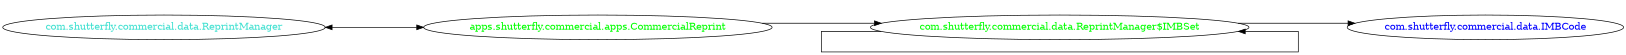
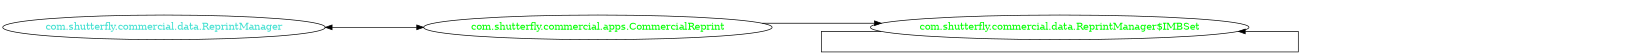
node "apps.shutterfly.commercial.apps.CommercialReprint": label "apps.shutterfly.commercial.apps.CommercialReprint" -> "com.shutterfly.commercial.apps.CommercialReprint"
node "com.shutterfly.commercial.data.IMBCode": removed
